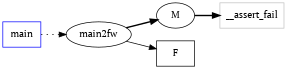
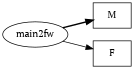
node "M": shape ellipse -> box
node "__assert_fail": removed
node "main": removed
